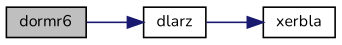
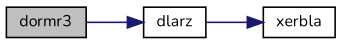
node "dormr6": label "dormr6" -> "dormr3"
